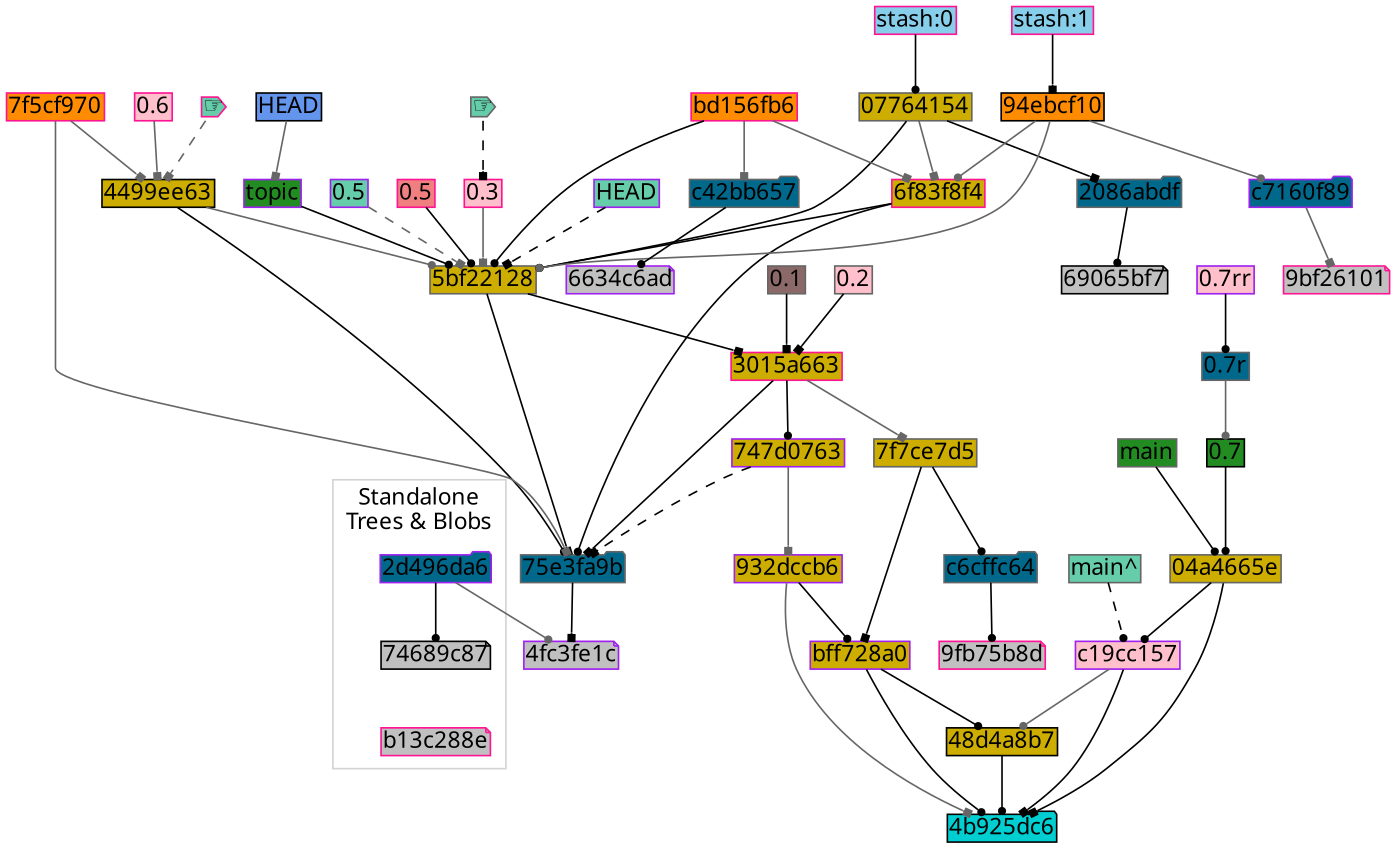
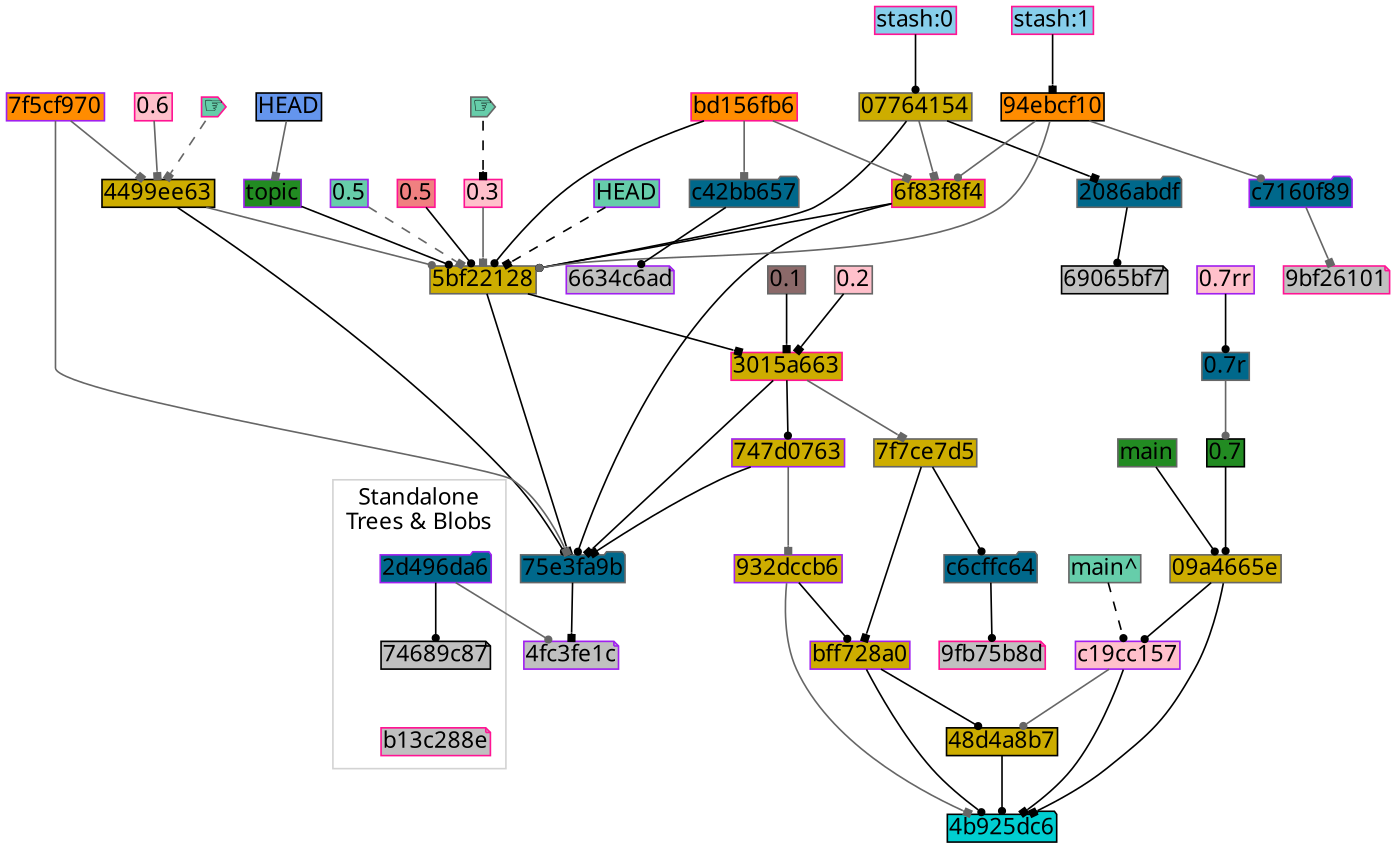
node "7f5cf970": color deeppink -> purple
edge "747d0763" -> "75e3fa9b": style dashed -> solid
node "04a4665e": label "04a4665e" -> "09a4665e"
